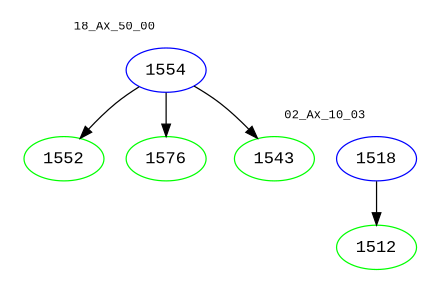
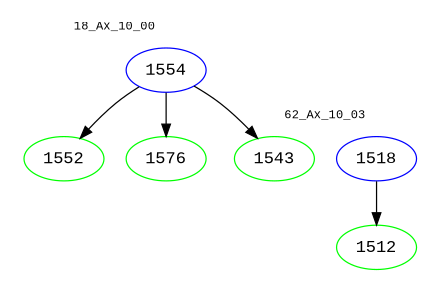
cluster "18_Ax_50_00": label "18_Ax_50_00" -> "18_Ax_10_00"
cluster "02_Ax_10_03": label "02_Ax_10_03" -> "62_Ax_10_03"
